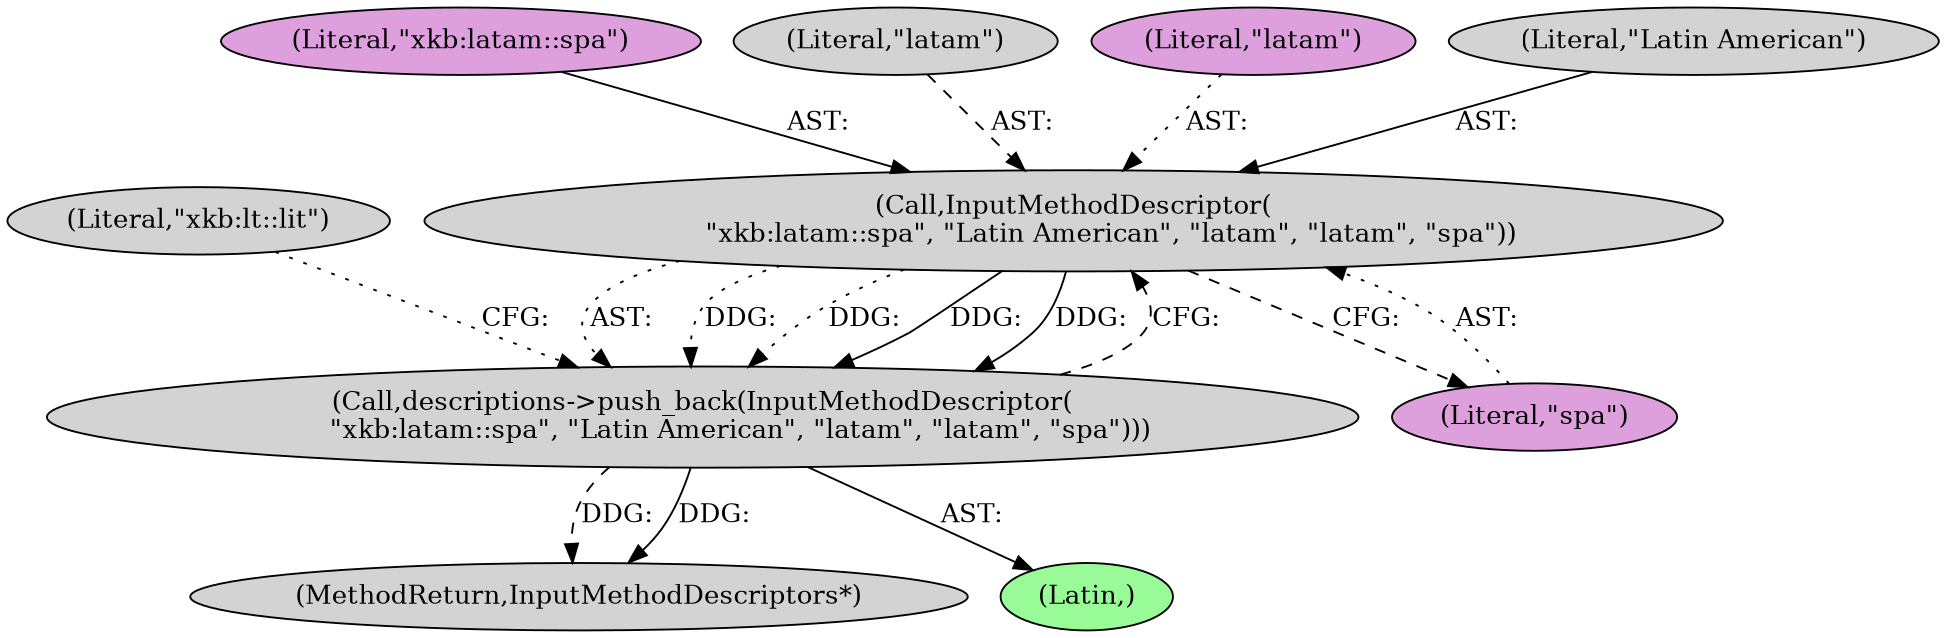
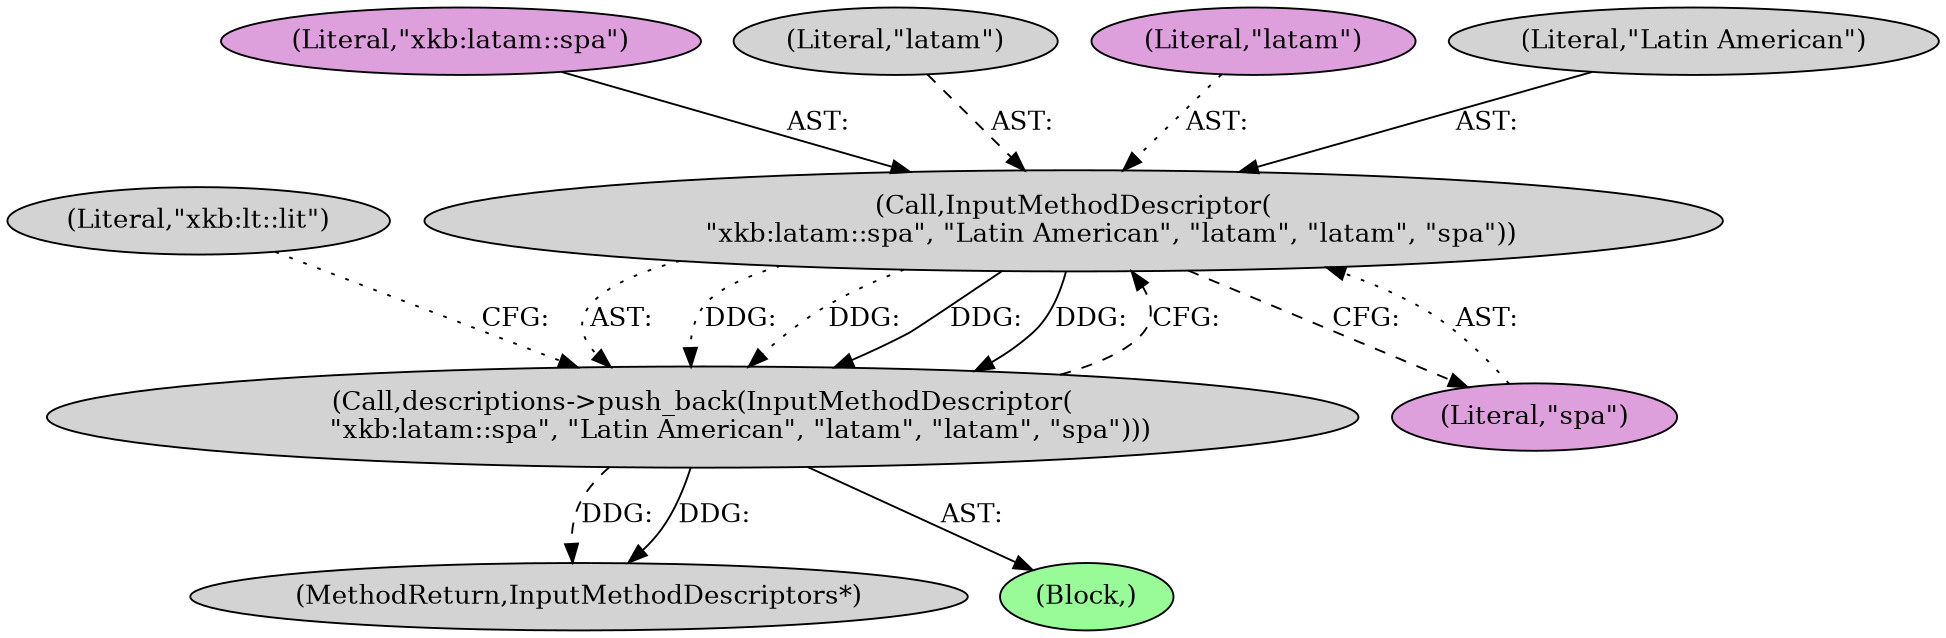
node "(Latin,)": label "(Latin,)" -> "(Block,)"
